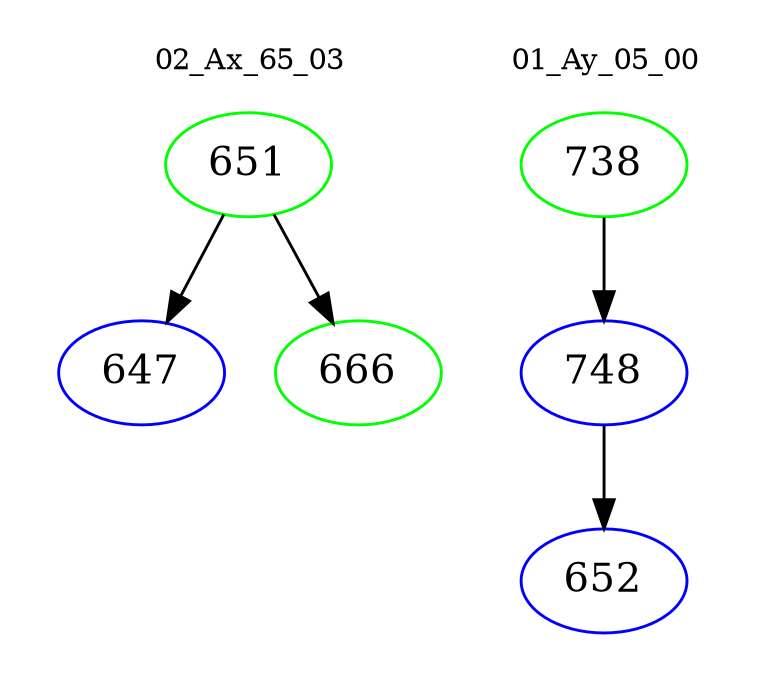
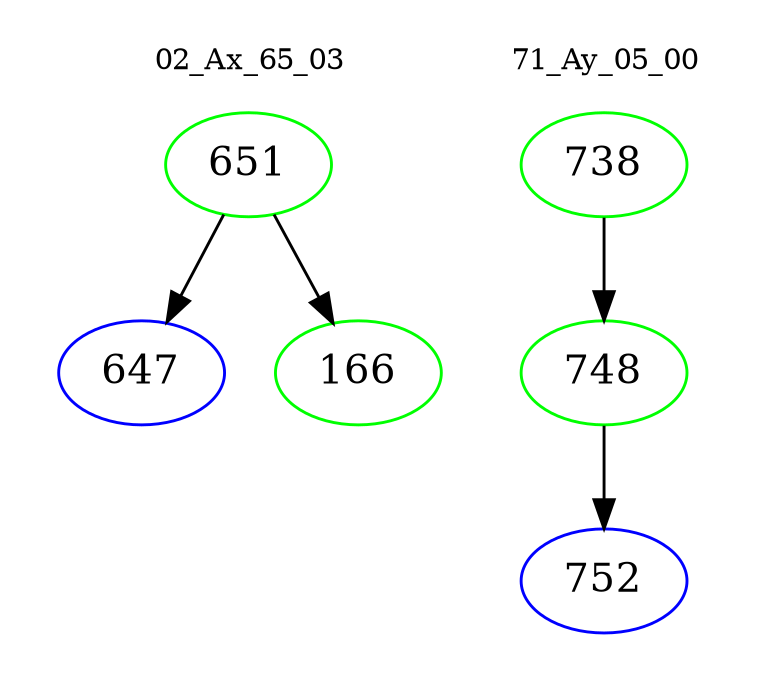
cluster "01_Ay_05_00": label "01_Ay_05_00" -> "71_Ay_05_00"
node "666": label "666" -> "166"
node "748": color blue -> green
node "652": label "652" -> "752"
